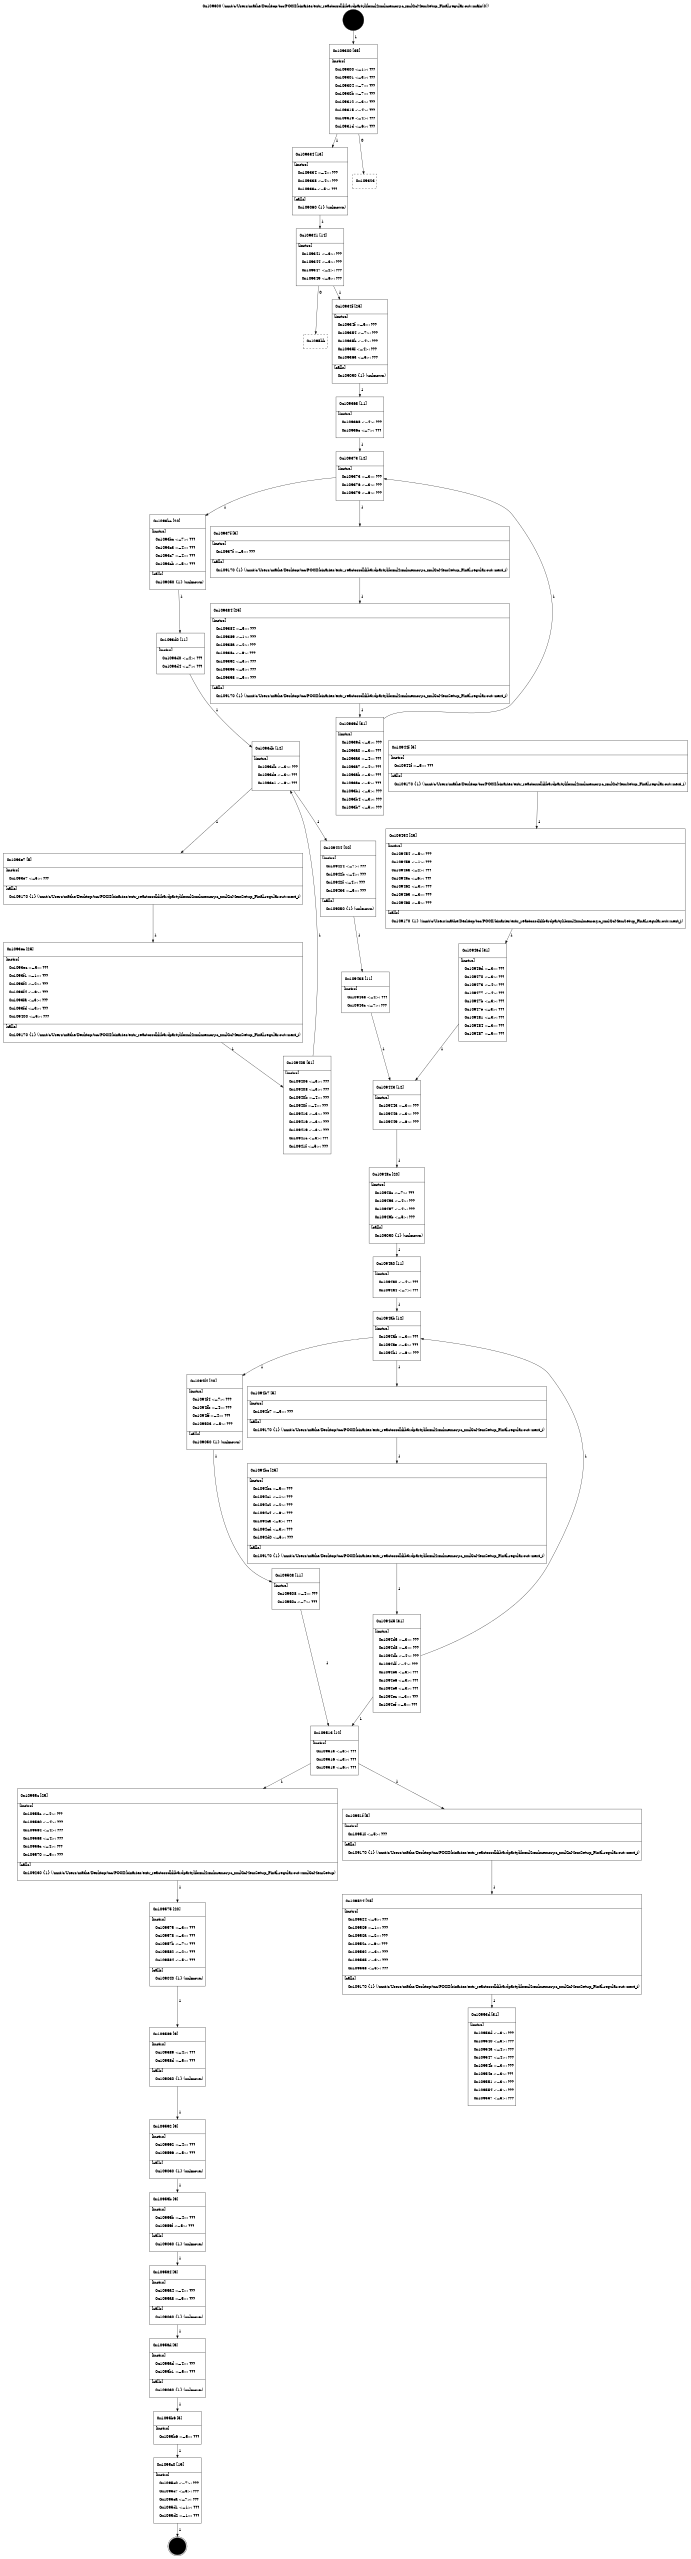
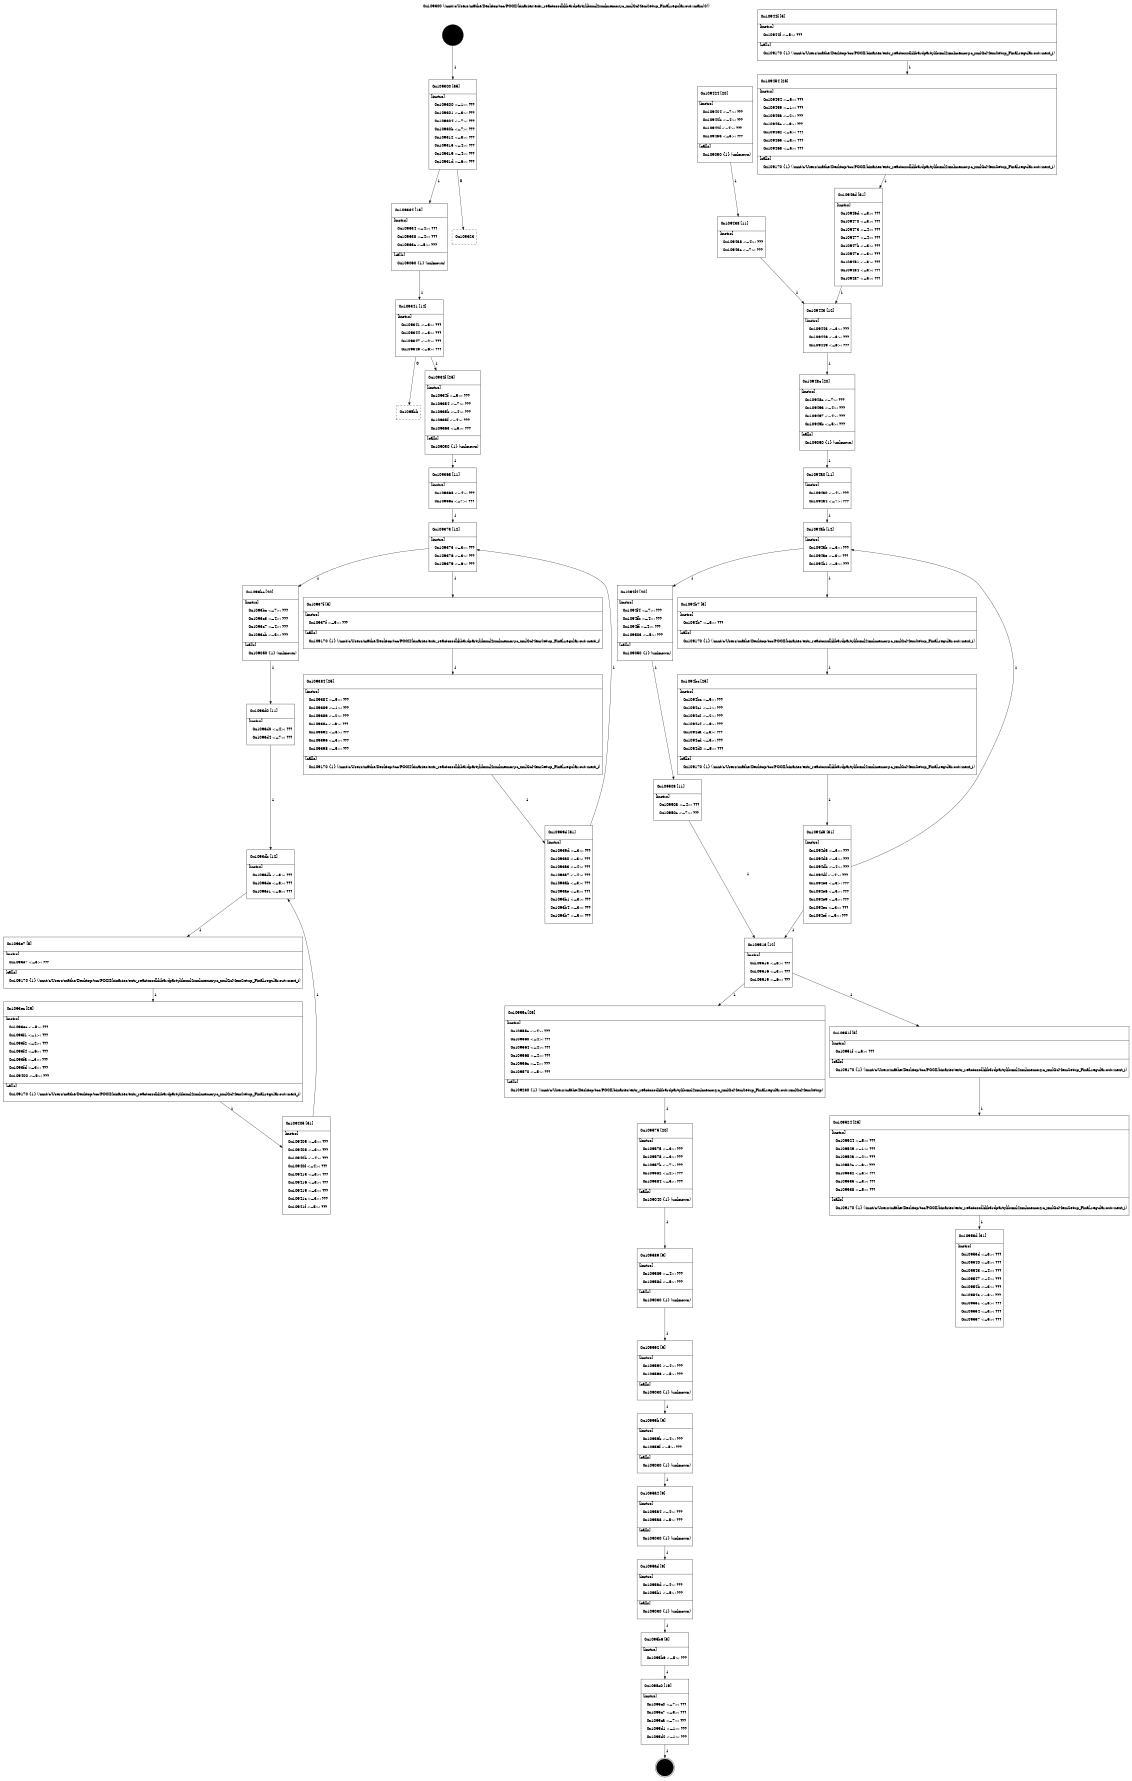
edge "0x1093db [12]" -> "0x109424 [20]": removed, label "1"
